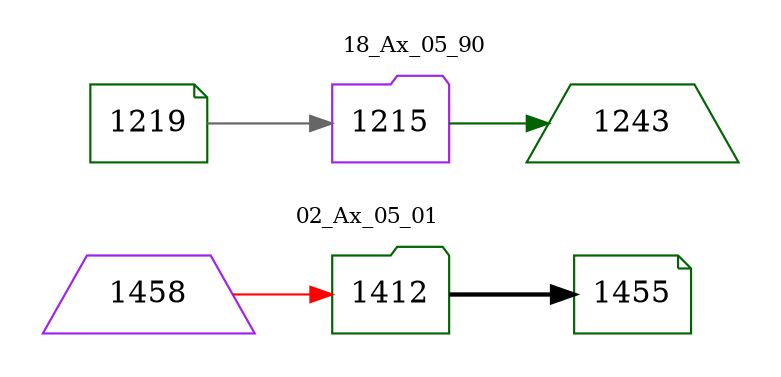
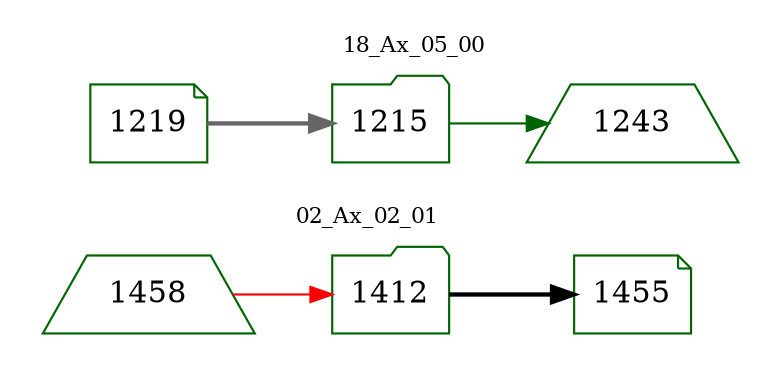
cluster "18_Ax_05_90": label "18_Ax_05_90" -> "18_Ax_05_00"
edge "1219" -> "1215": style solid -> bold
node "1215": color purple -> darkgreen
cluster "02_Ax_05_01": label "02_Ax_05_01" -> "02_Ax_02_01"
node "1458": color purple -> darkgreen
